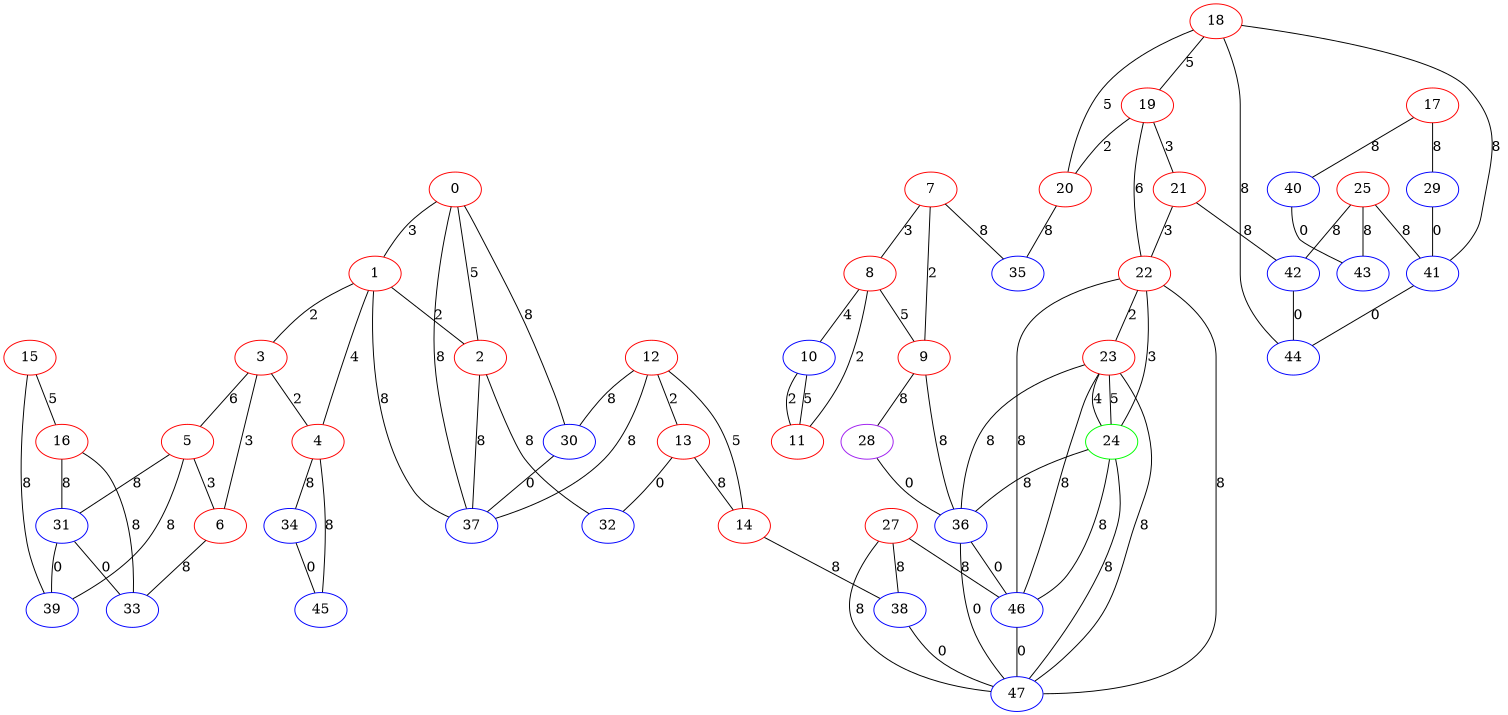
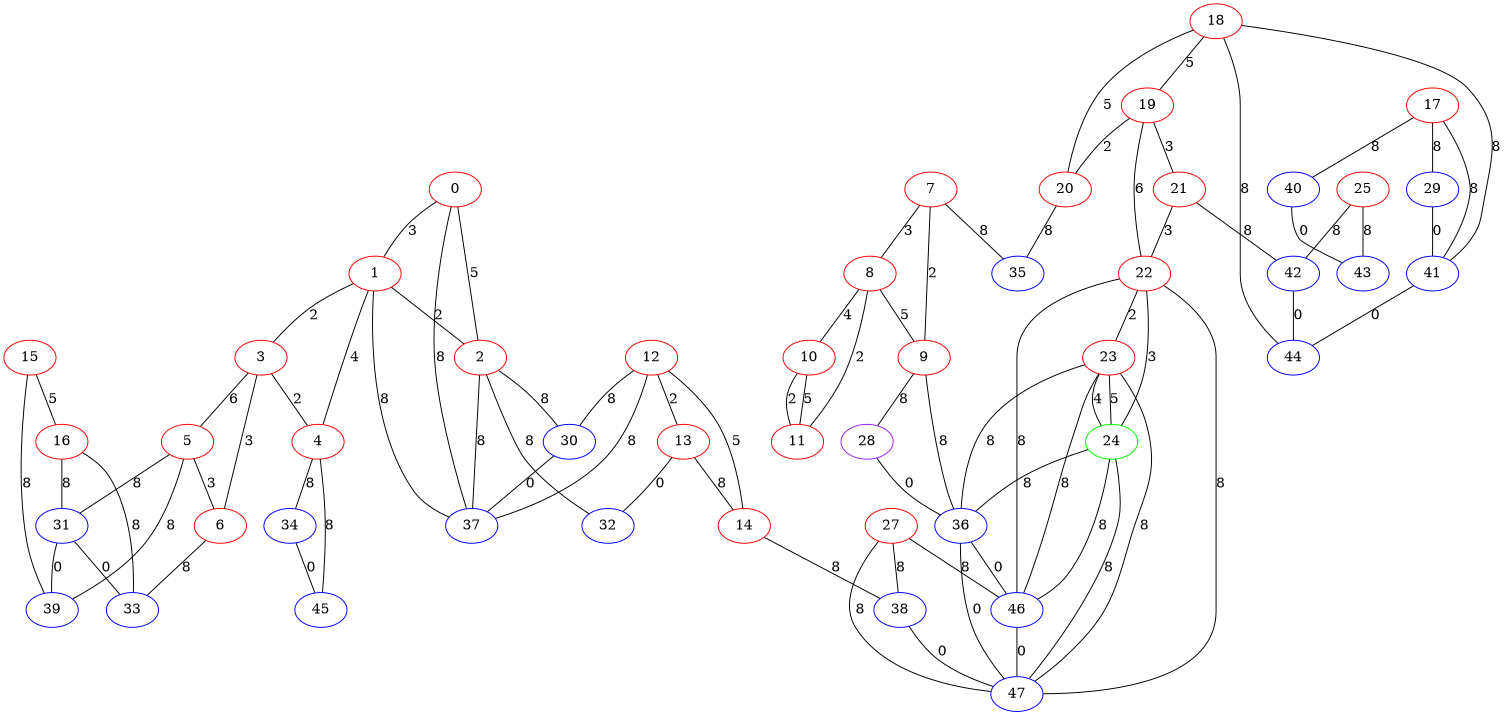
edge "25" -- "41": now "17" -- "41"
edge "0" -- "30": now "2" -- "30"
node "10": color blue -> red
